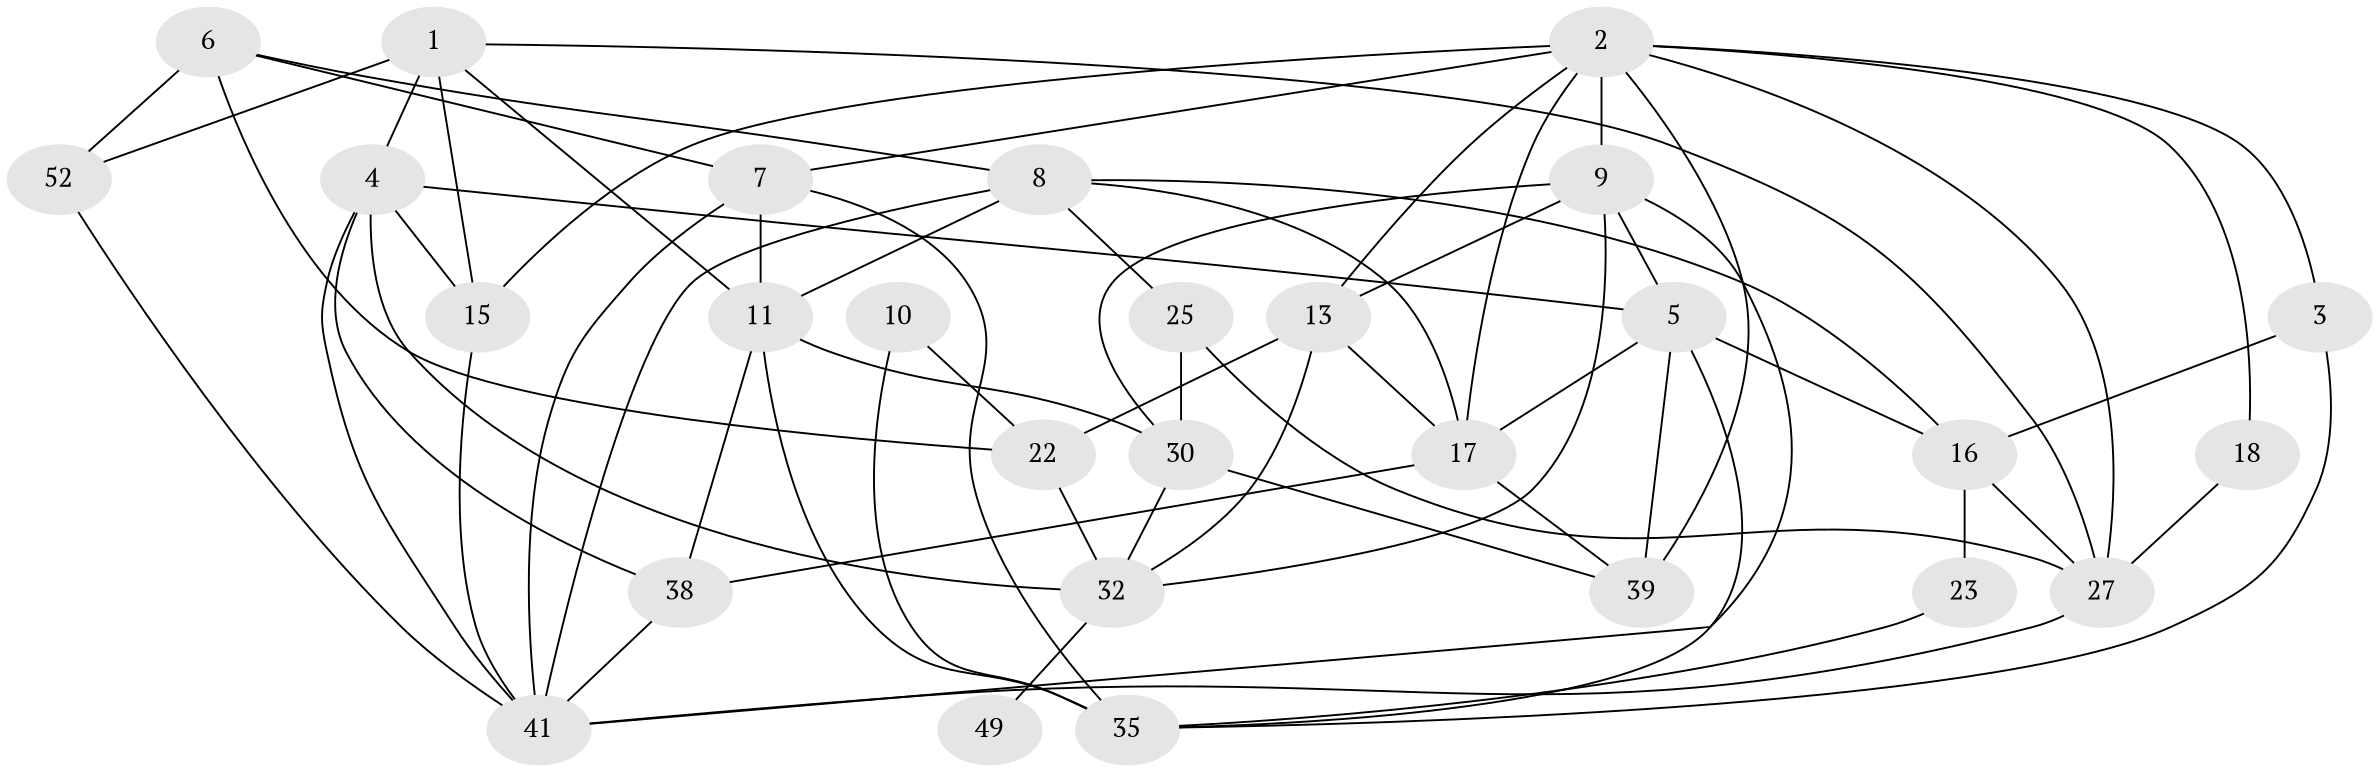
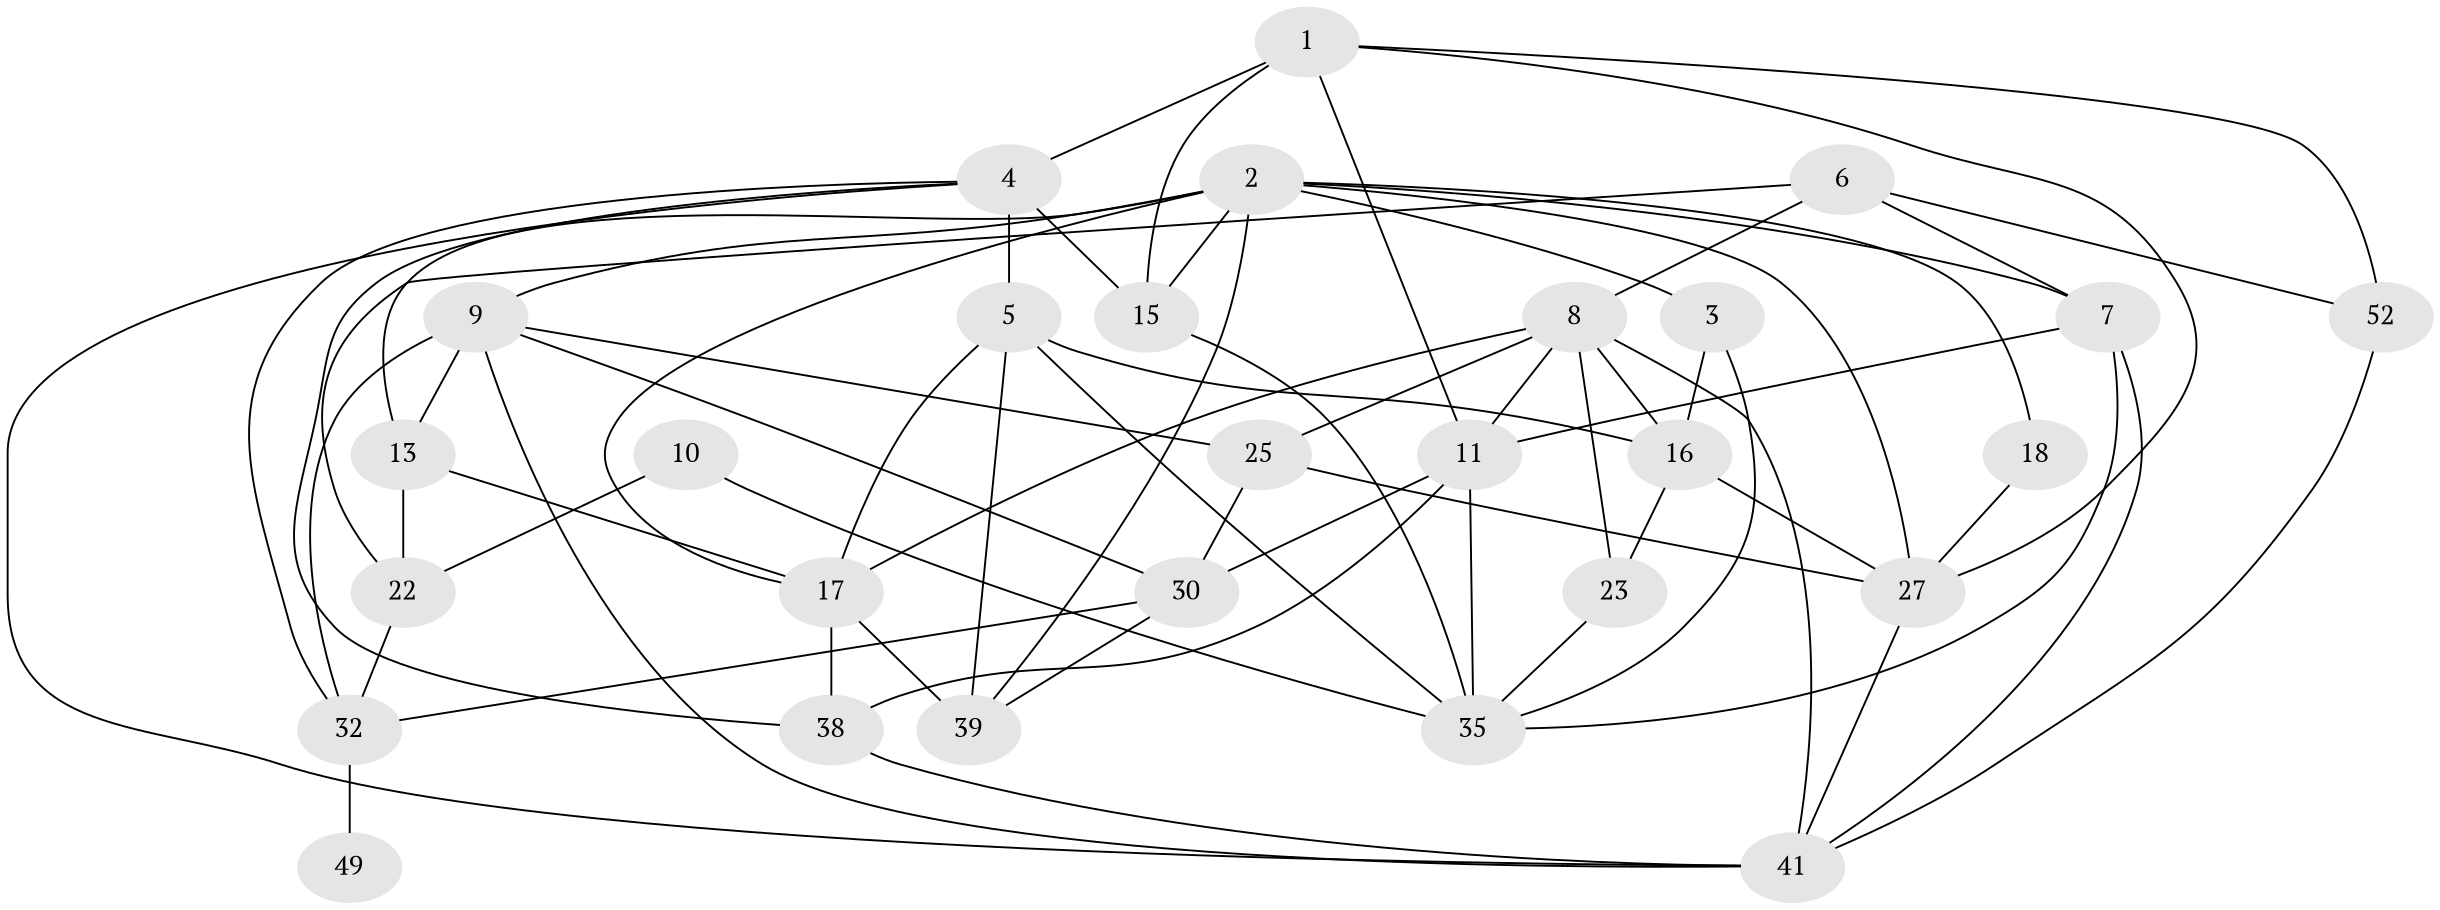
edge "9" -- "5": now "9" -- "25"
edge "8" -- "23": added
edge "13" -- "32": removed
edge "15" -- "41": now "15" -- "35"
